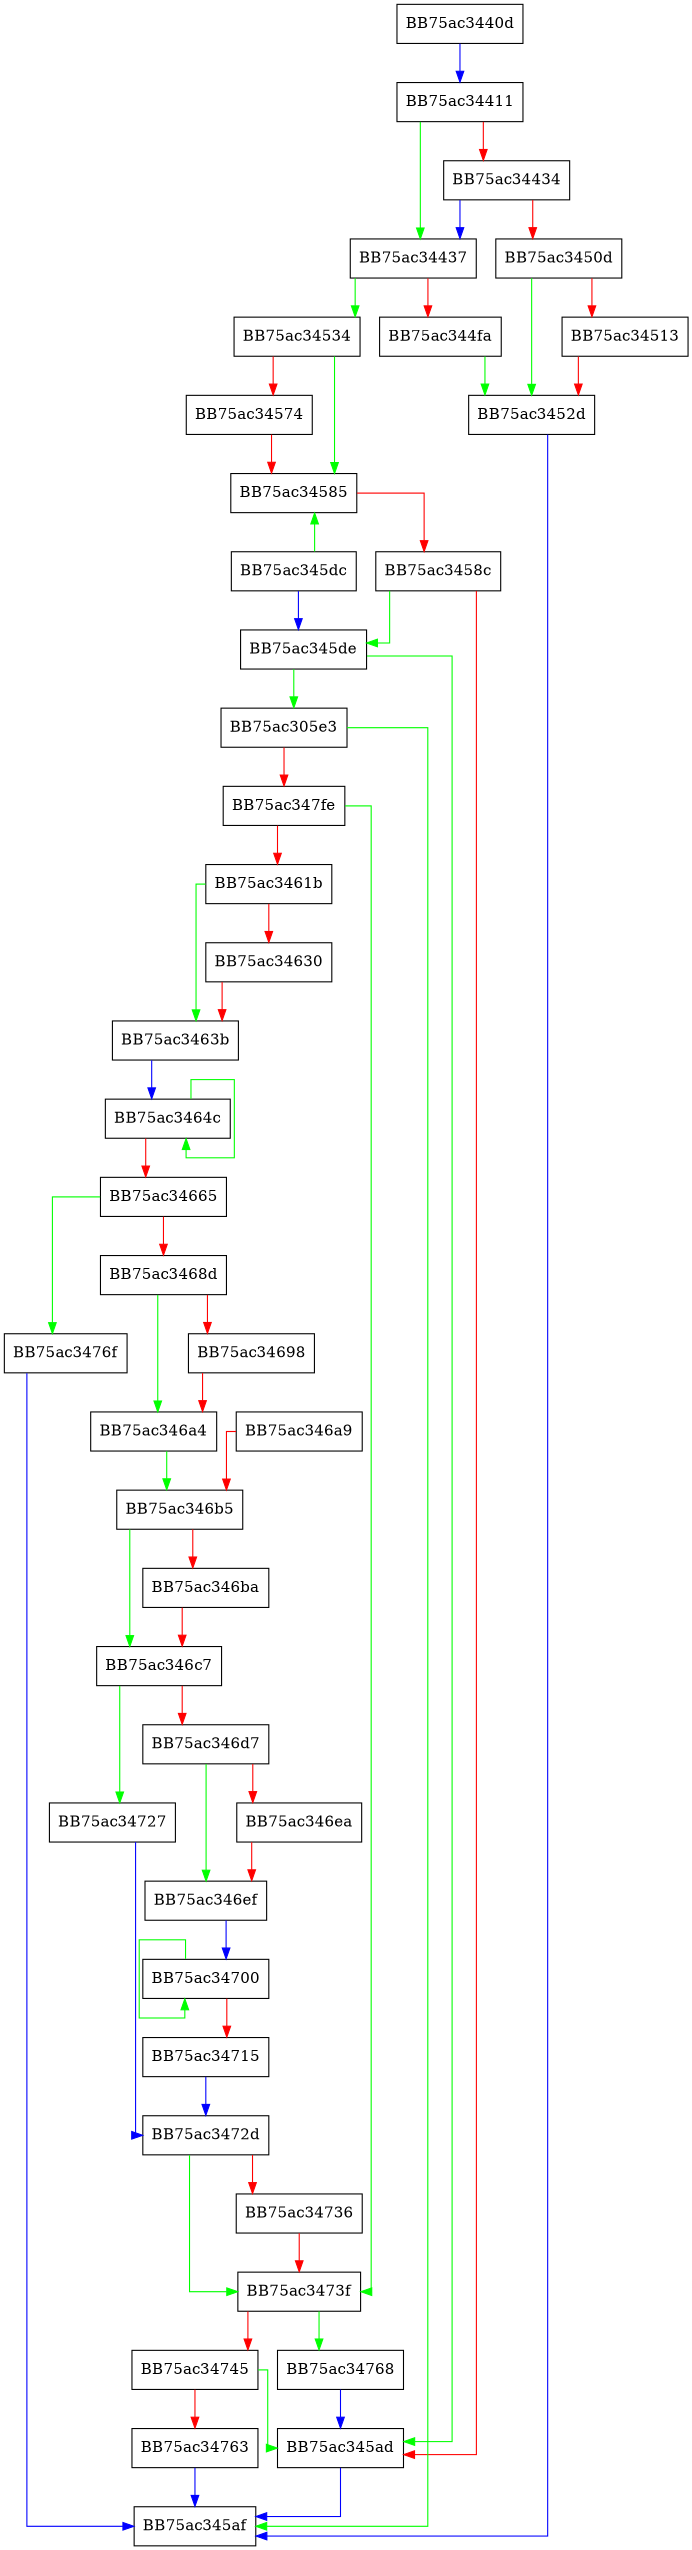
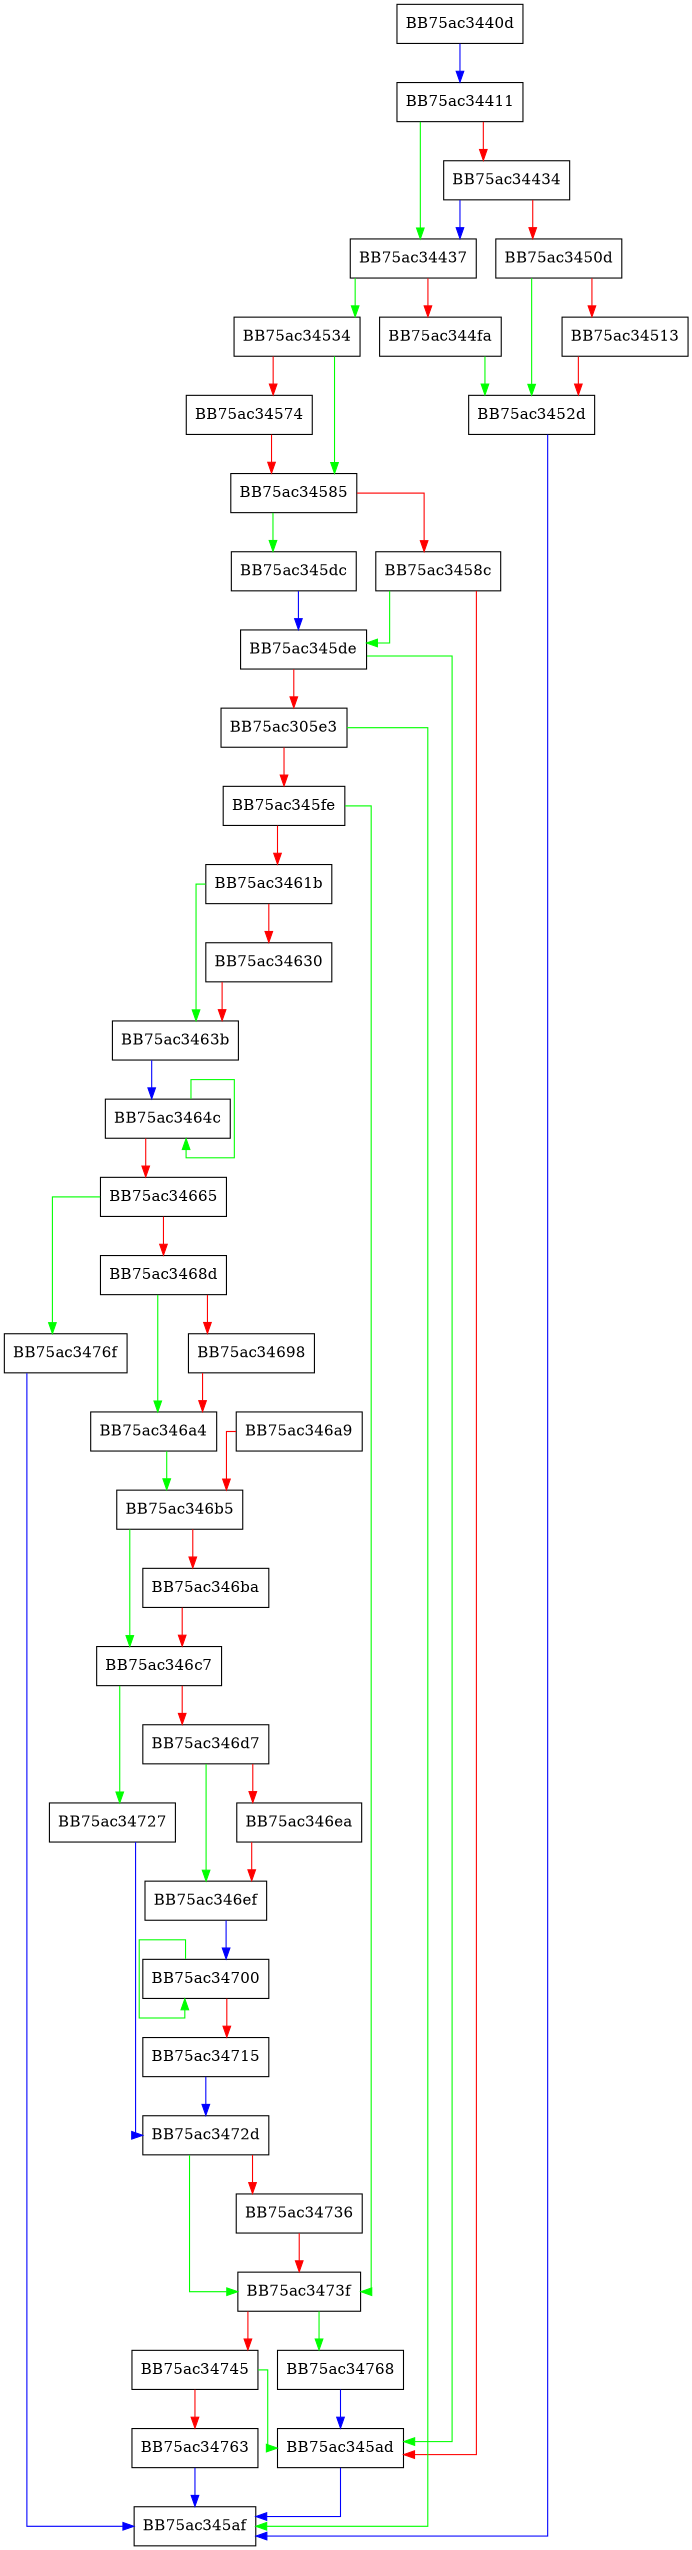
edge "BB75ac345dc" -> "BB75ac34585": reversed
edge "BB75ac345de" -> "BB75ac305e3": color green -> red
node "BB75ac347fe": label "BB75ac347fe" -> "BB75ac345fe"
